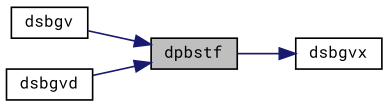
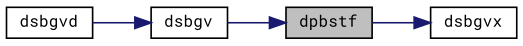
edge "dsbgvd" -> "dpbstf": now "dsbgvd" -> "dsbgv"
